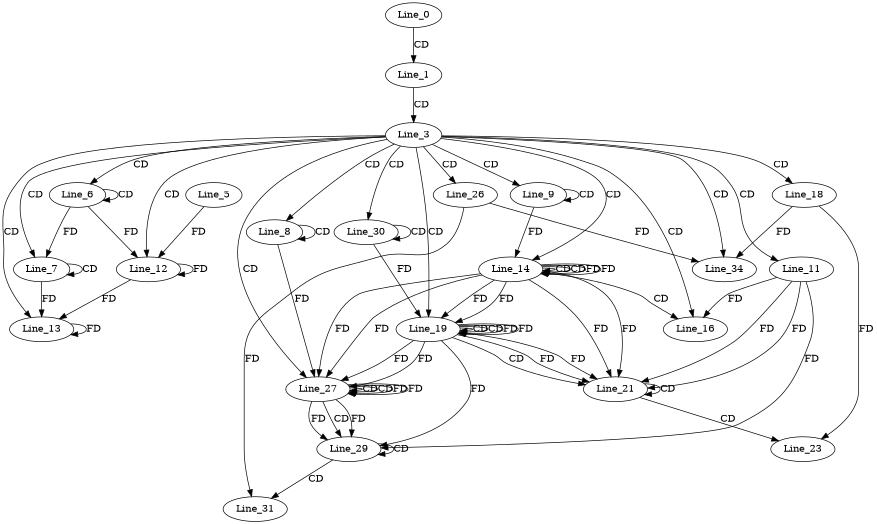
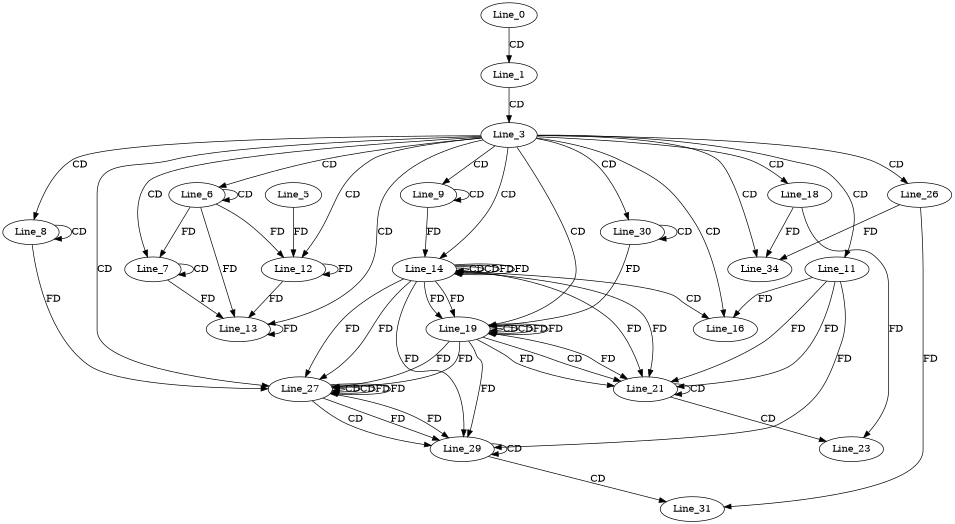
edge "Line_6" -> "Line_13": added, label "FD"
edge "Line_14" -> "Line_29": added, label "FD"
